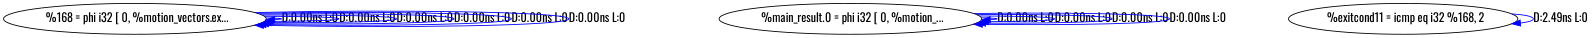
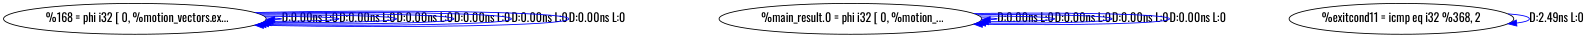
node "%exitcond11 = icmp eq i32 %168, 2": label "%exitcond11 = icmp eq i32 %168, 2" -> "%exitcond11 = icmp eq i32 %368, 2"
